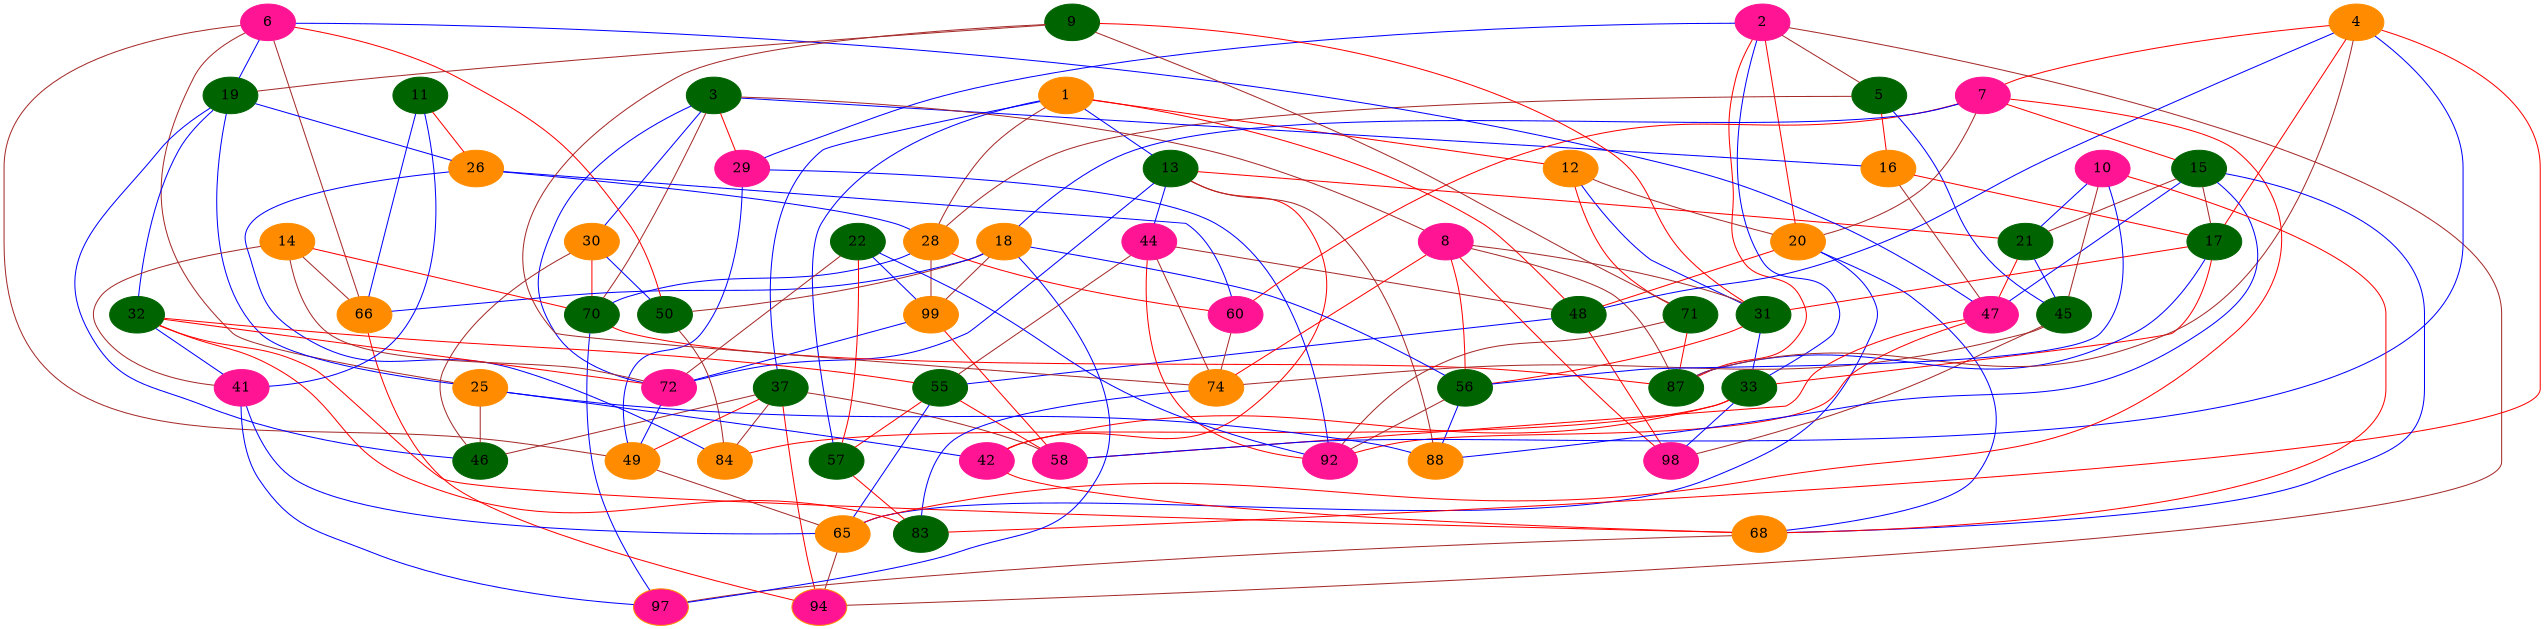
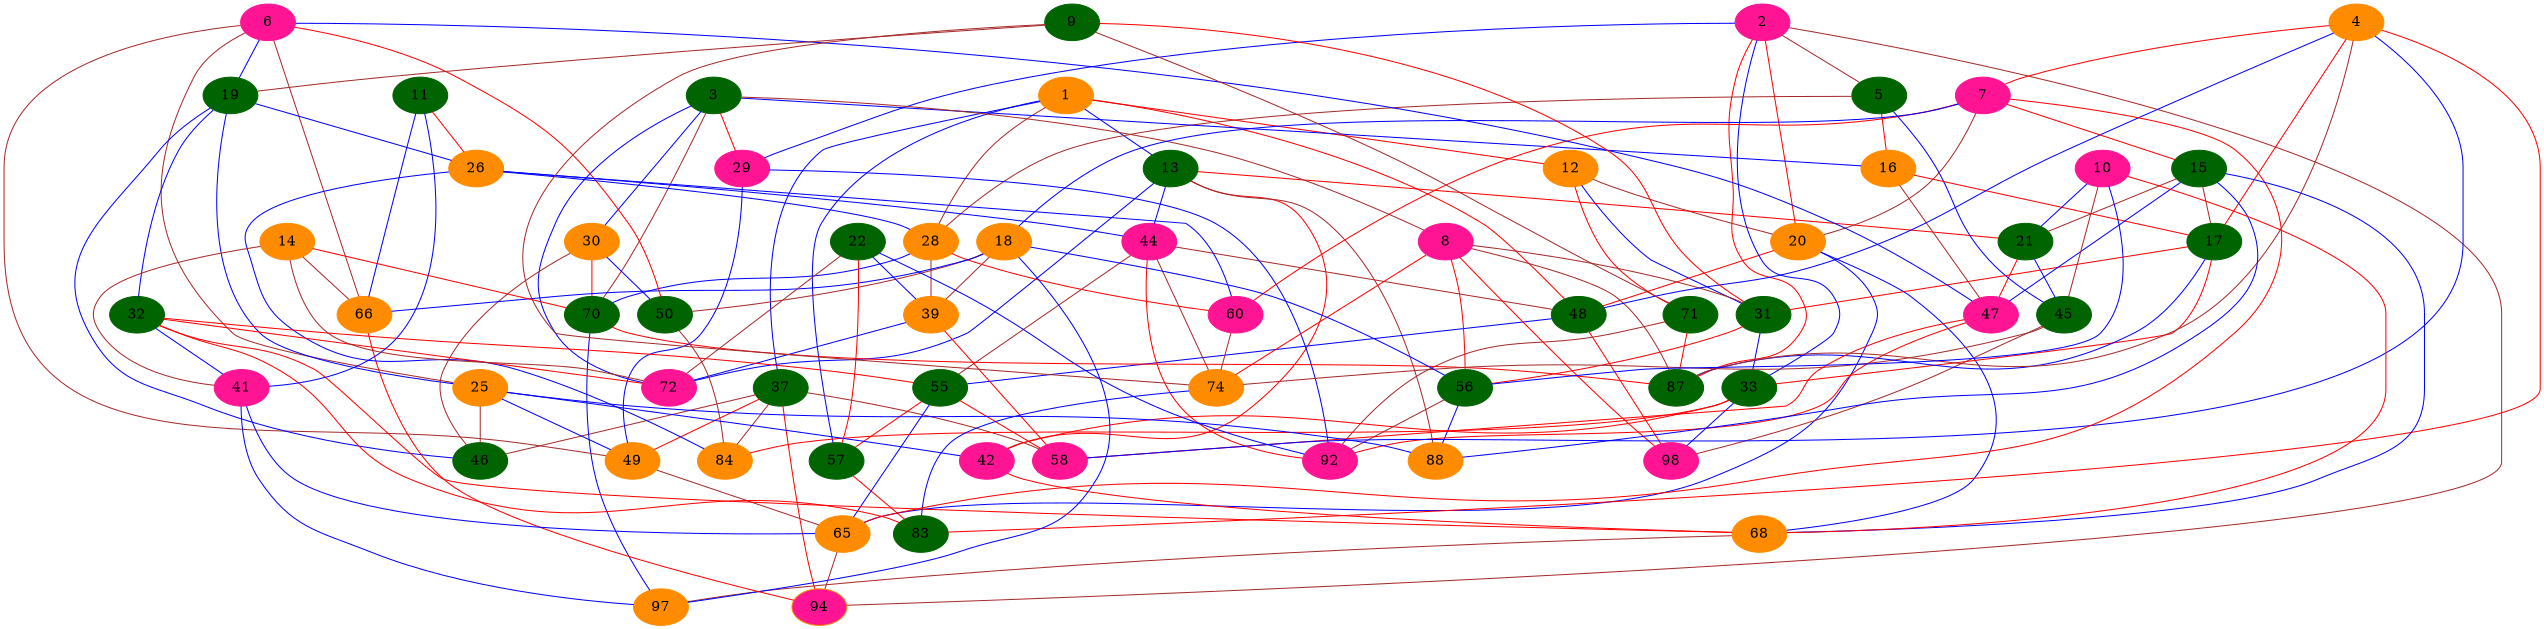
edge "26" -- "44": added
node "99": label "99" -> "39"
edge "72" -- "49": now "25" -- "49"
node "97": fillcolor deeppink -> darkorange
